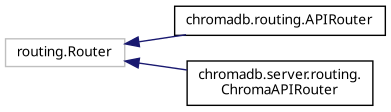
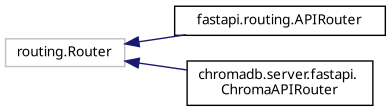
node "chromadb.routing.APIRouter": label "chromadb.routing.APIRouter" -> "fastapi.routing.APIRouter"
node "chromadb.server.routing. ChromaAPIRouter": label "chromadb.server.routing. ChromaAPIRouter" -> "chromadb.server.fastapi. ChromaAPIRouter"
